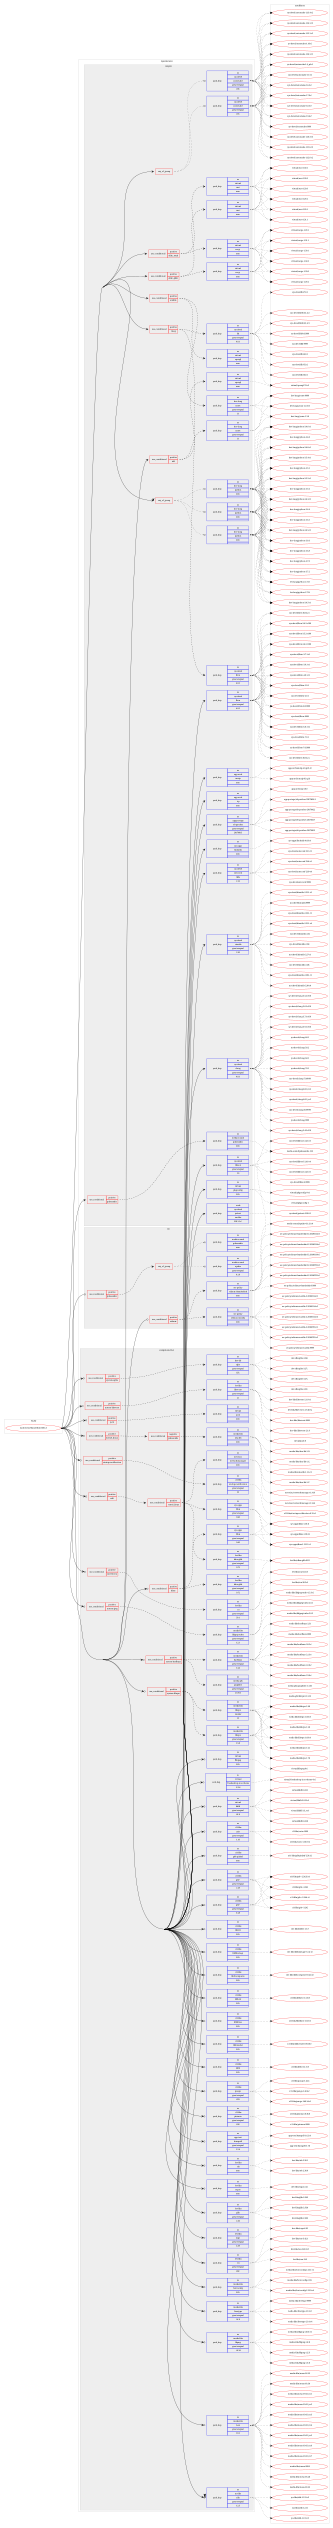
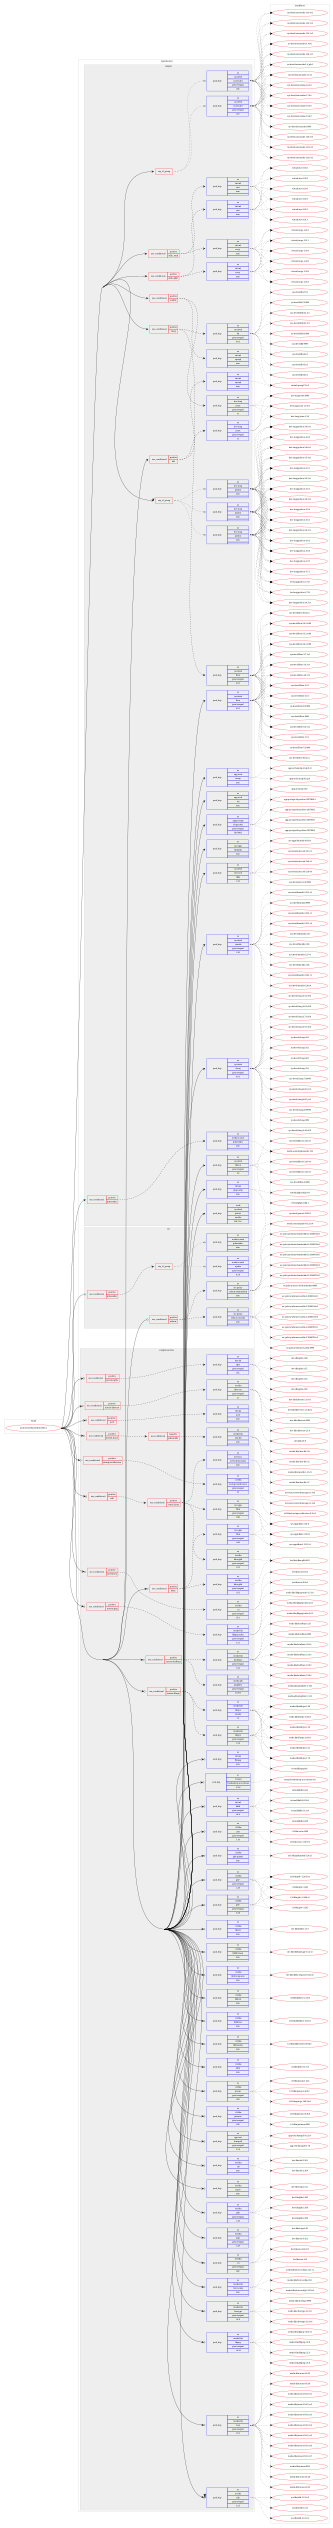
node "sys-devel/lld-7.0.9999": added
node "sec-policy/selinux-thunderbird-9999": label "sec-policy/selinux-thunderbird-9999" -> "sec-policy/autoconf-thunderbird-9999"
node "media-gfx/libvpx2-1.3.13": label "media-gfx/libvpx2-1.3.13" -> "media-gfx/graphite2-1.3.13"
